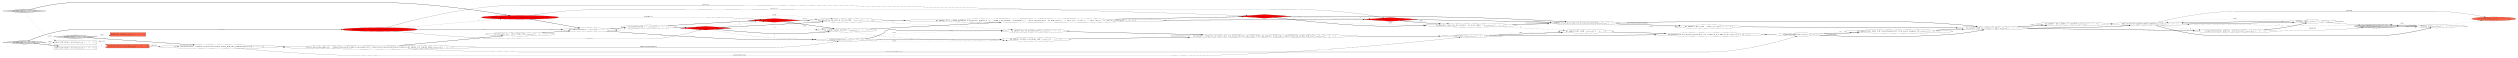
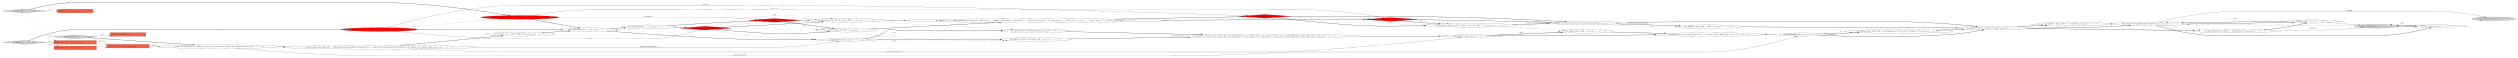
node "DBCSession session@@@2@@@['0', '1', '0']": added
node "return sessions@@@29@@@['1', '1', '0']": fillcolor tomato -> lightgray
node "Map<String,Object> options@@@2@@@['1', '1', '0']": fillcolor white -> tomato
edge "getSessions['1', '0', '0']" -> "Map<String,Object> options@@@2@@@['1', '0', '0']": style bold -> dotted
node "Map<String,Object> options@@@2@@@['1', '0', '0']": fillcolor white -> tomato
